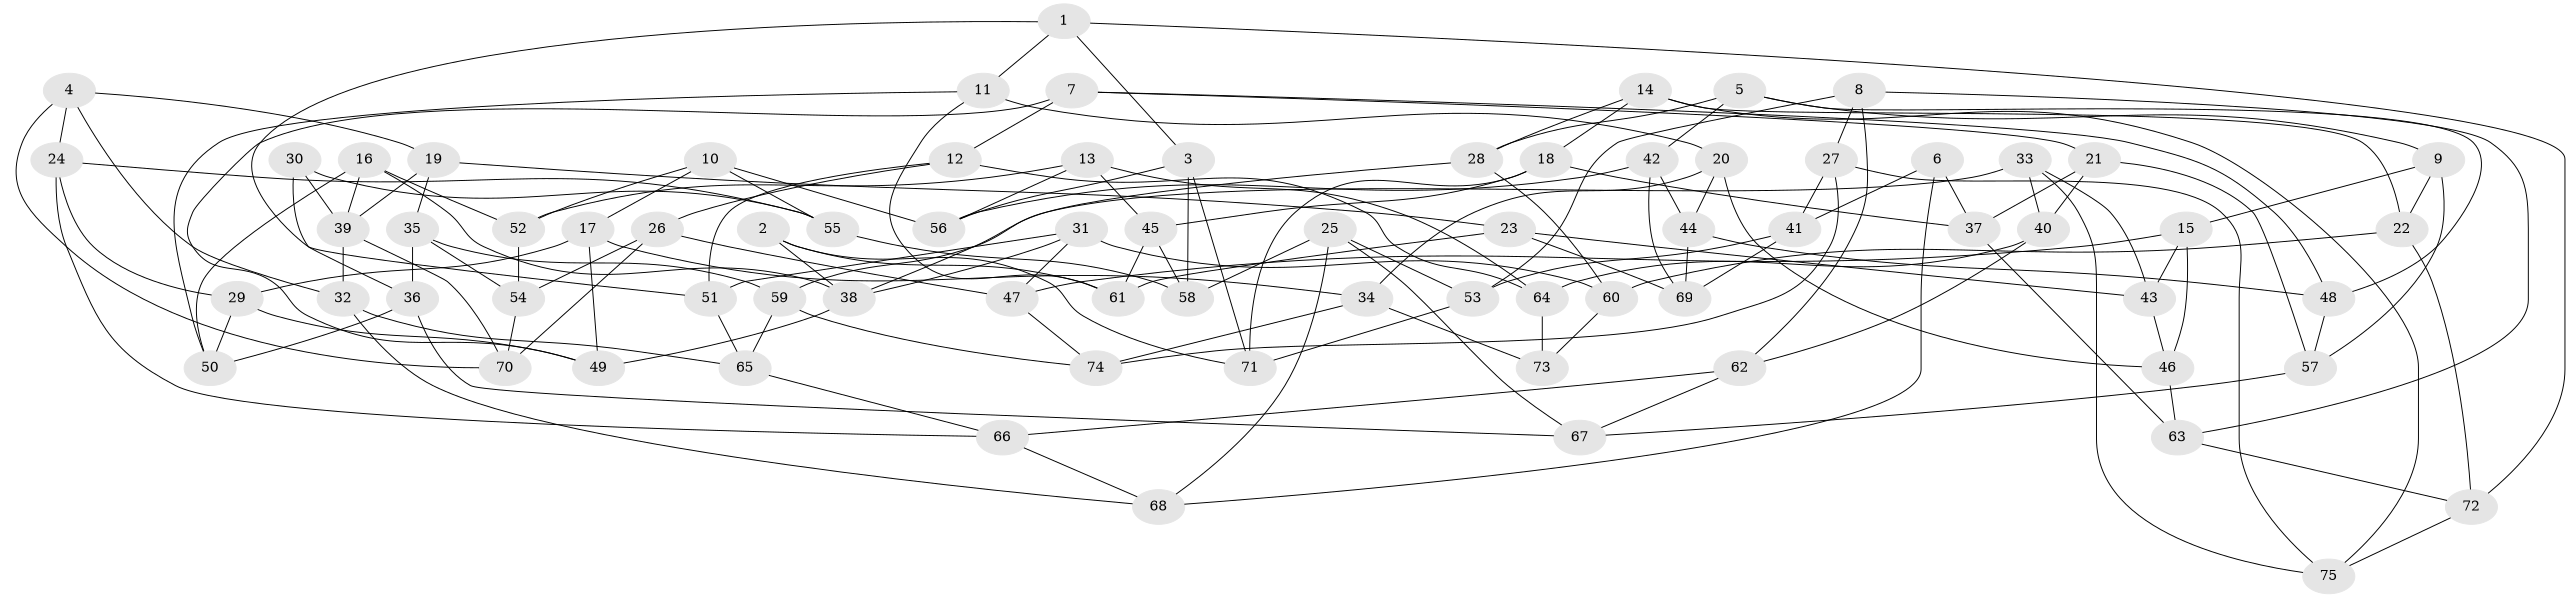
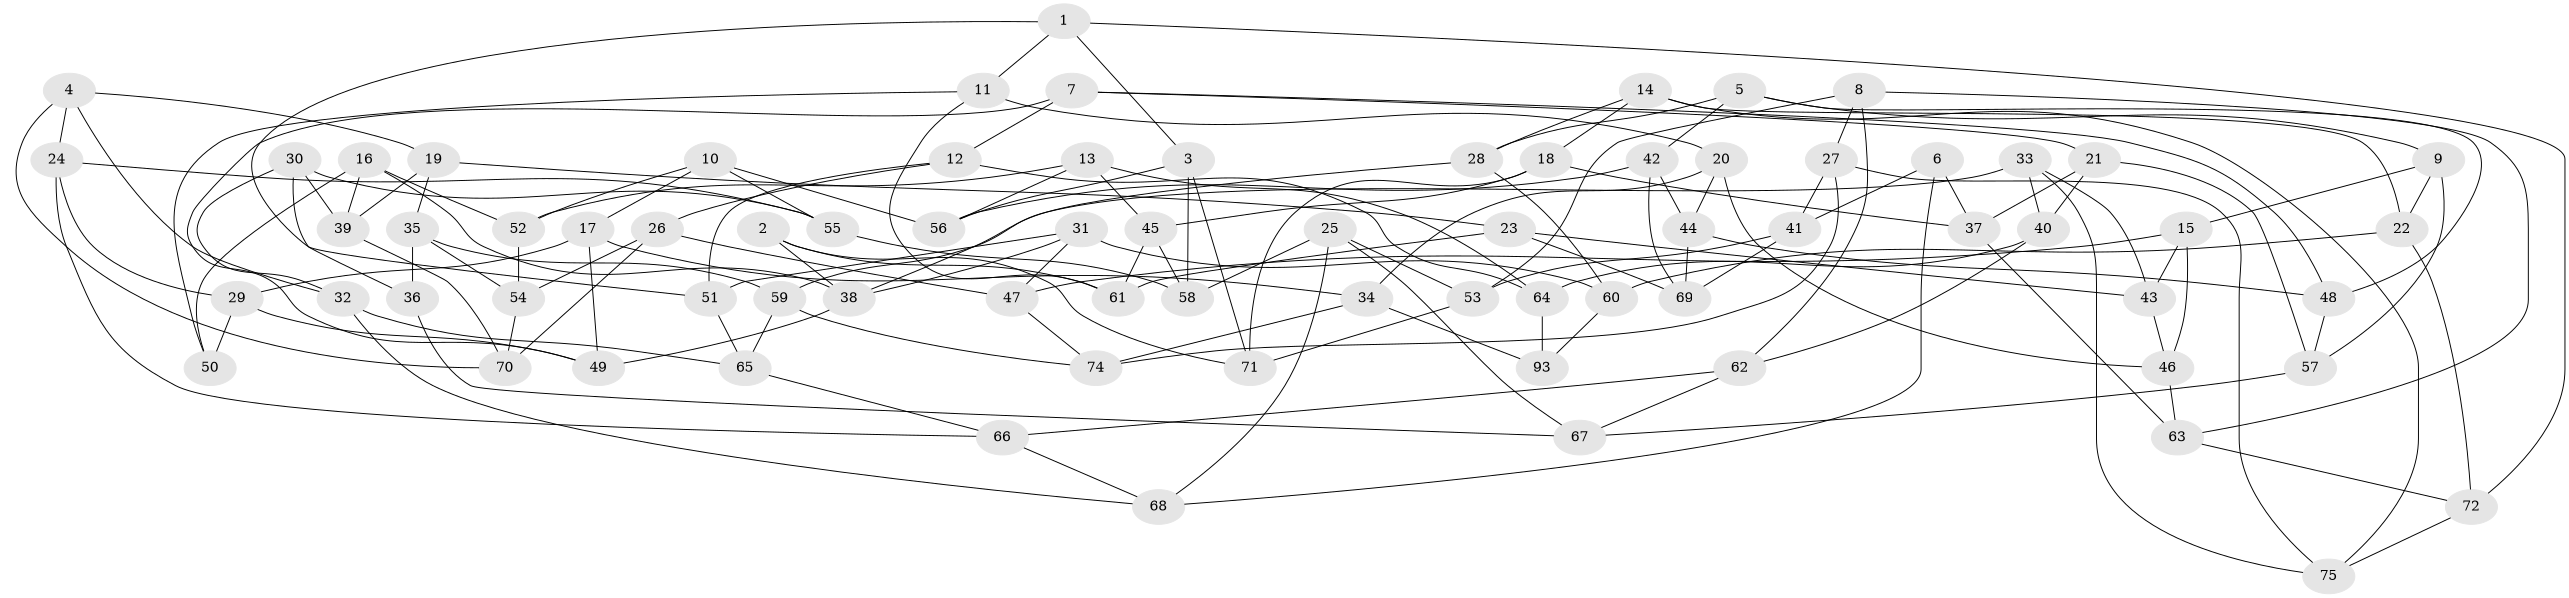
edge "39" -- "32": now "30" -- "32"
edge "36" -- "50": removed
node "73": label "73" -> "93"
